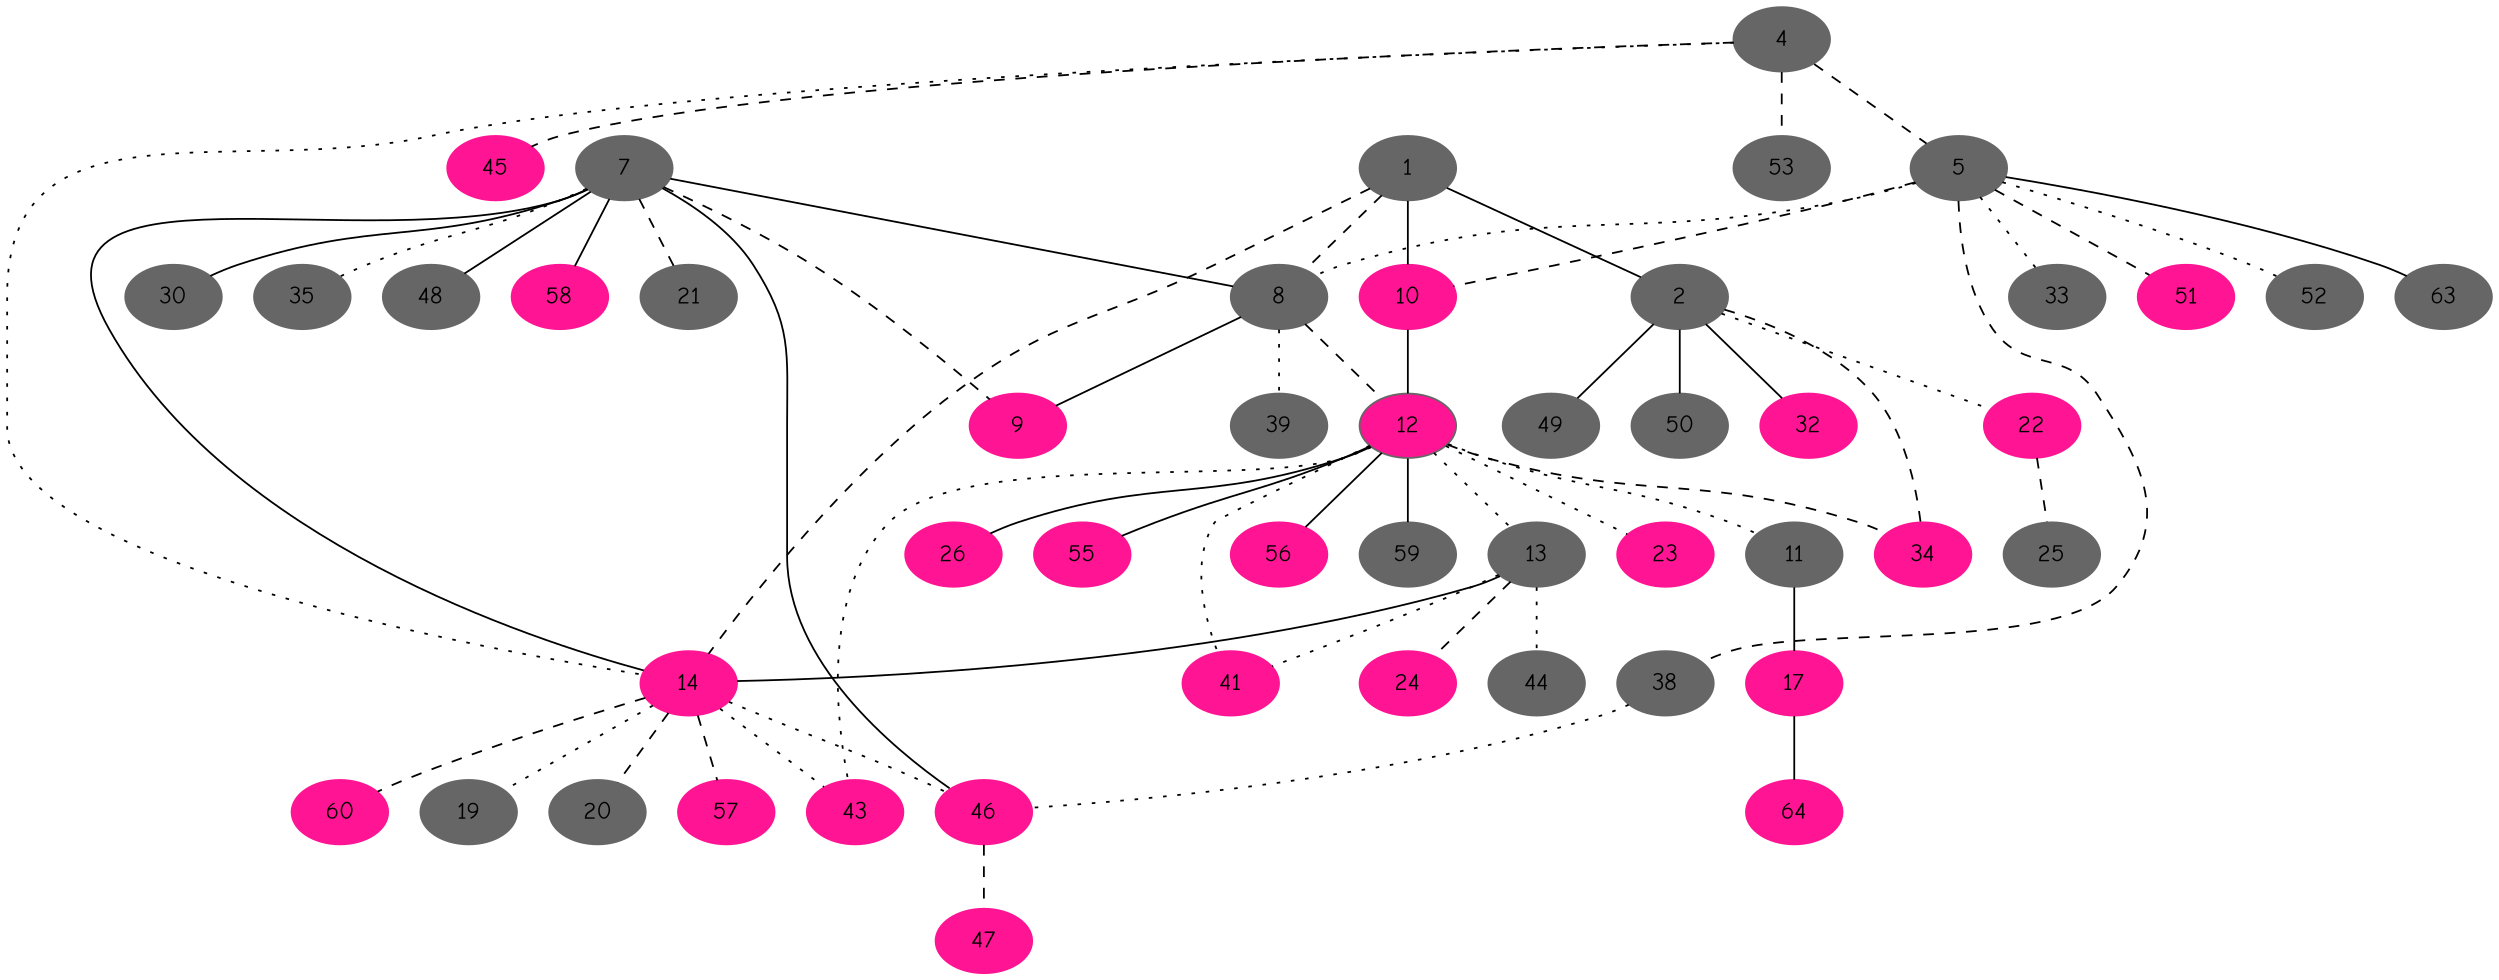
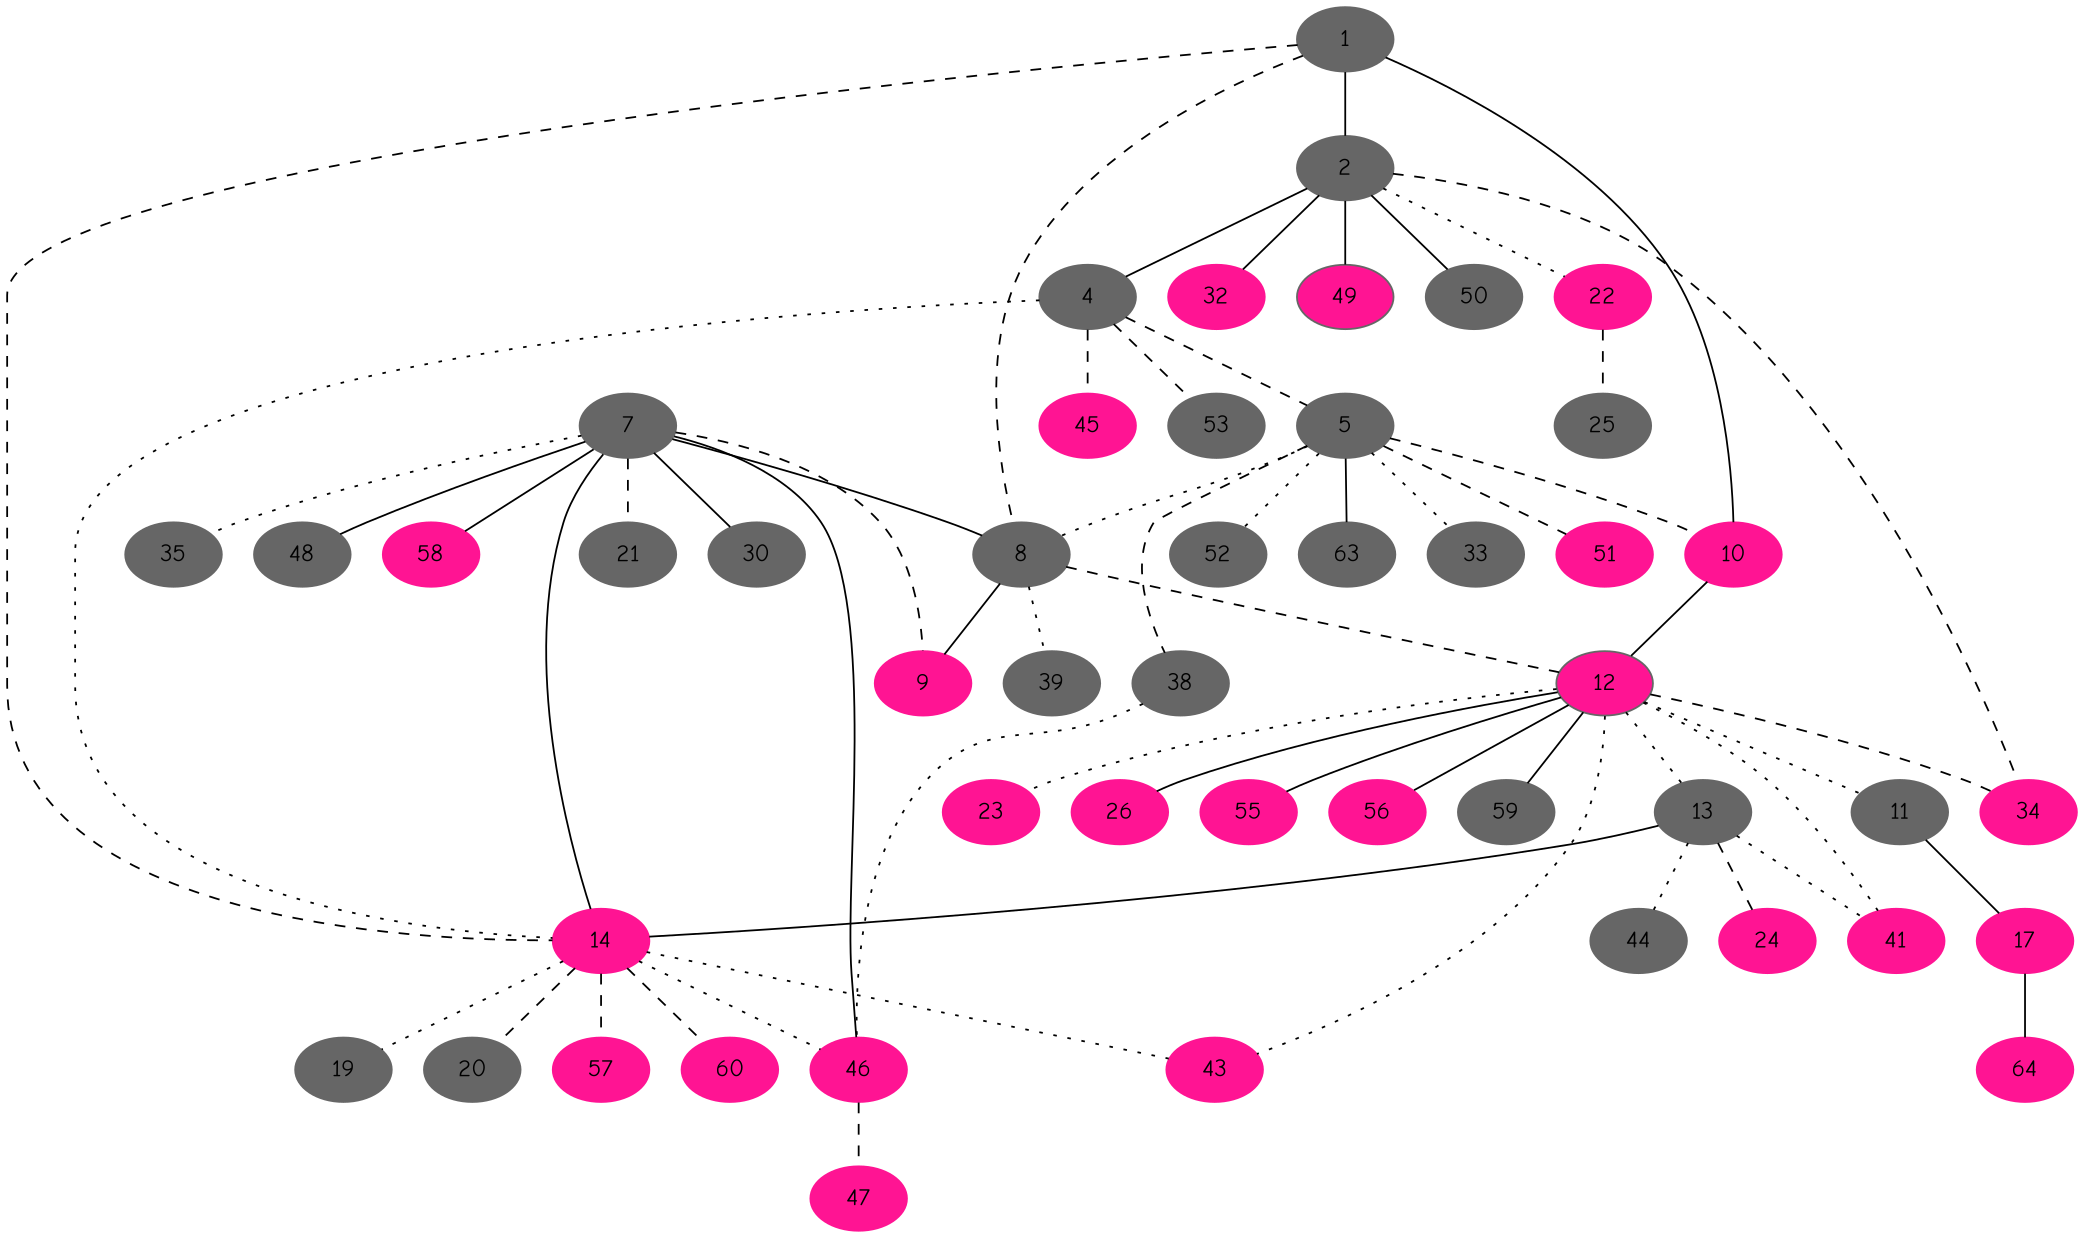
edge "2" -- "4": added
node "49": fillcolor gray40 -> deeppink
